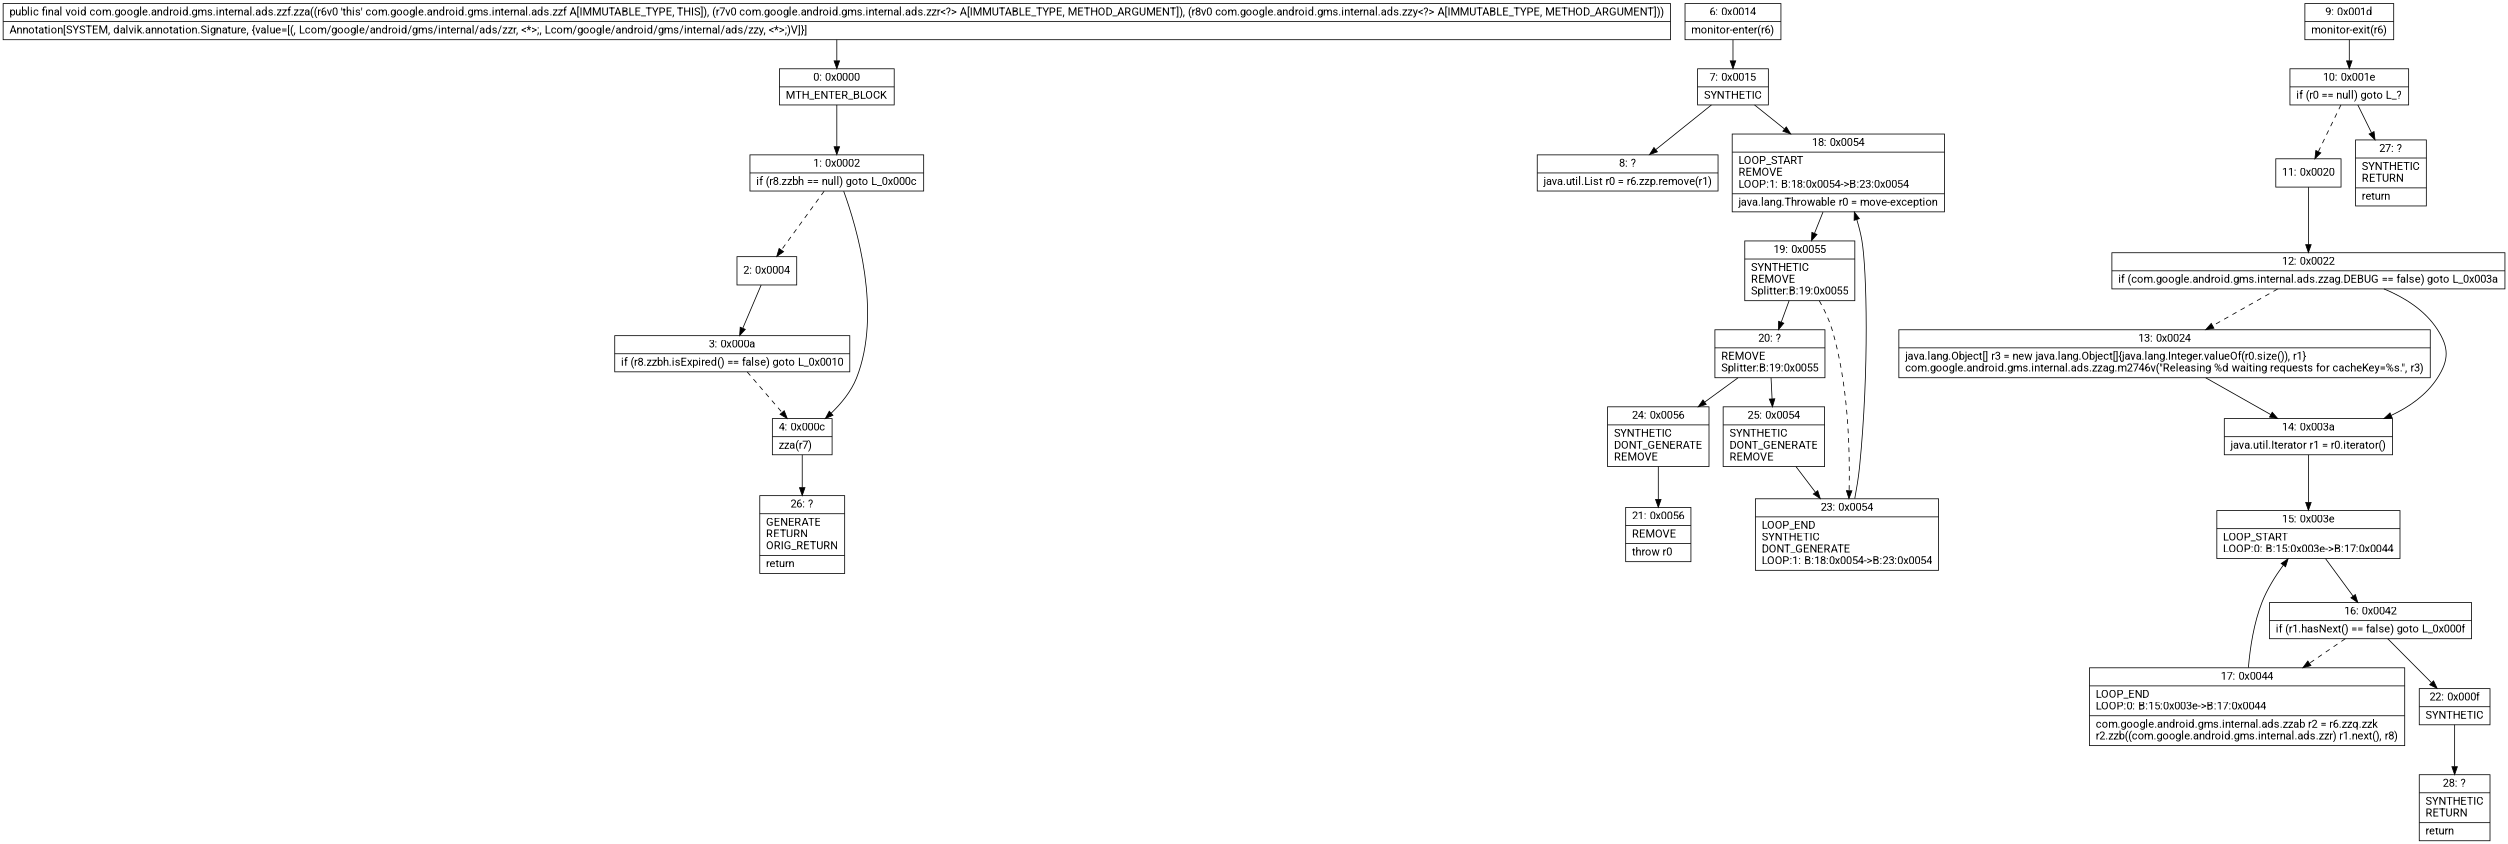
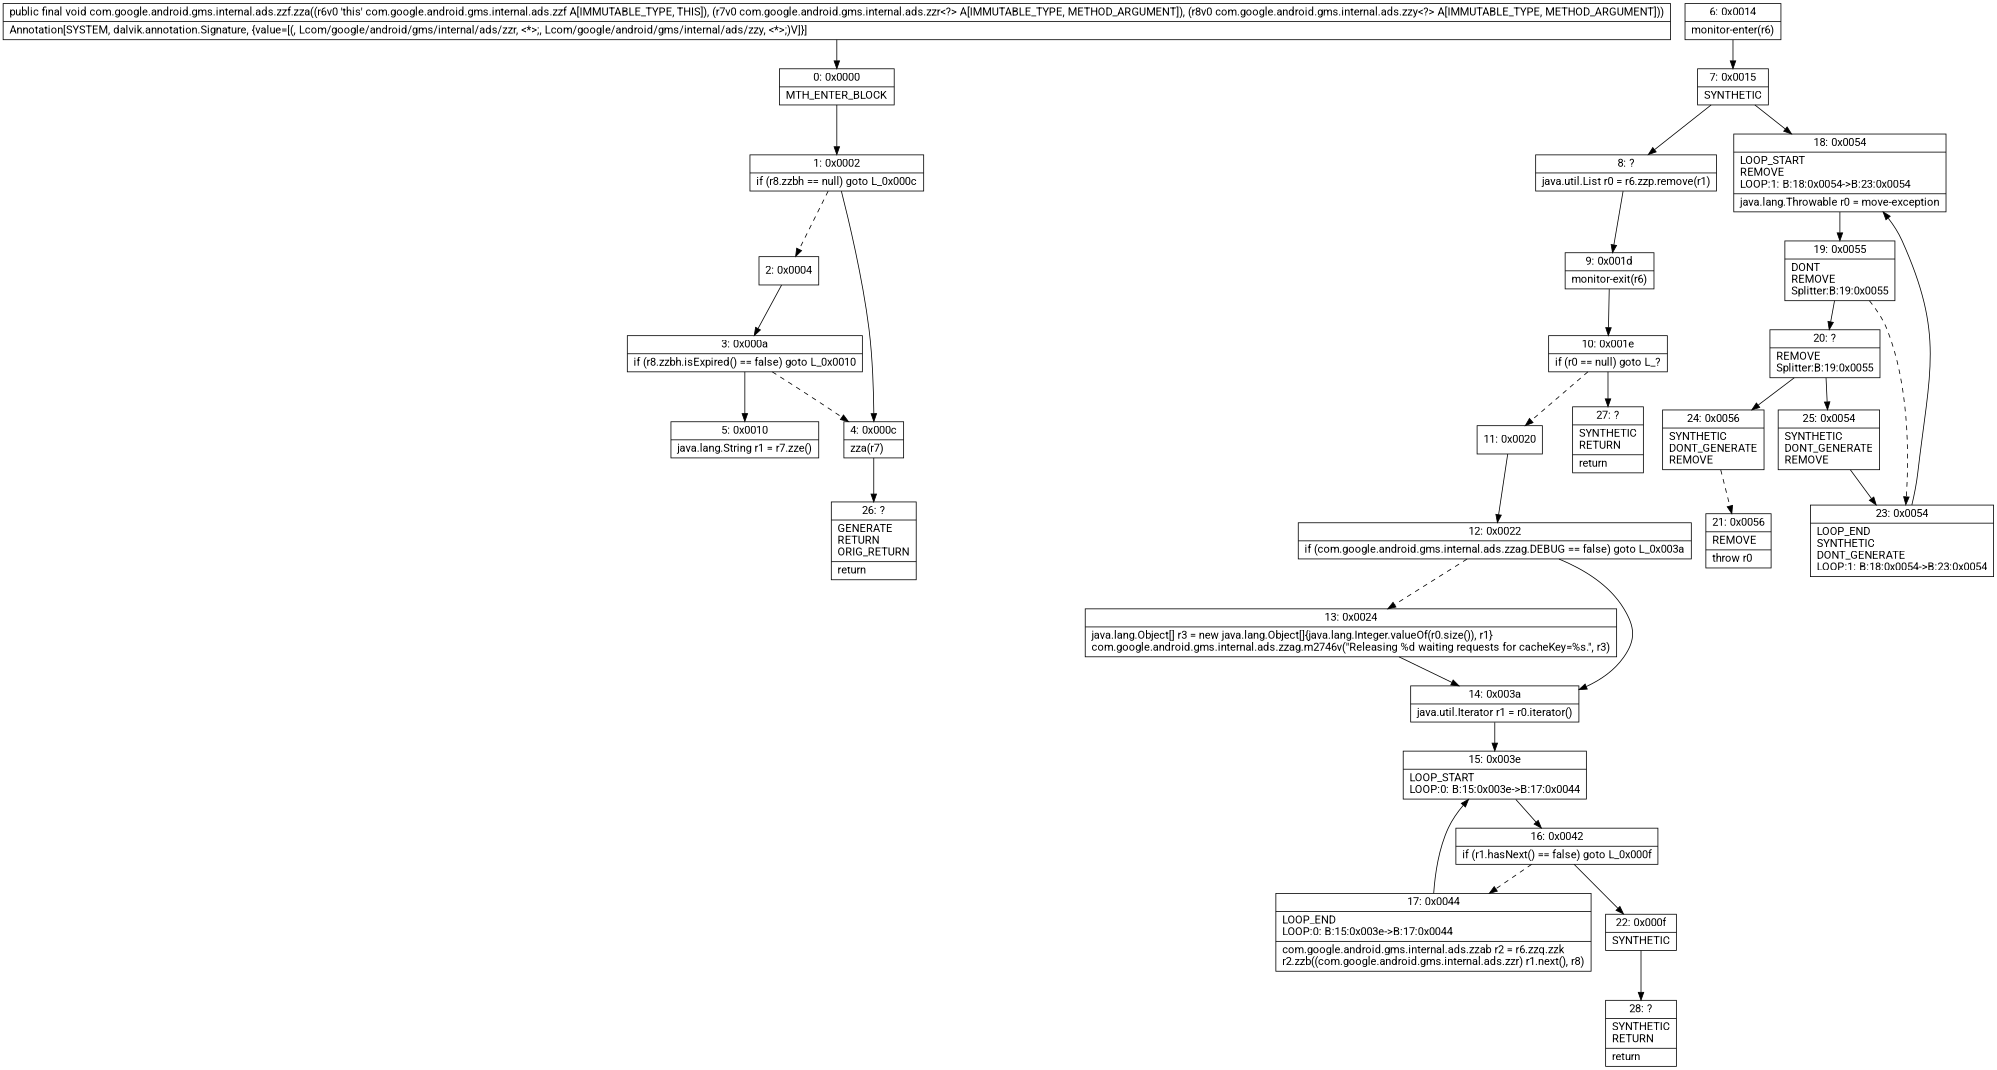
edge "8: ?" -> "9: 0x001d": added
node "19: 0x0055": text "SYNTHETIC" -> "DONT"
node "5: 0x0010": added
edge "24: 0x0056" -> "21: 0x0056": style solid -> dashed
